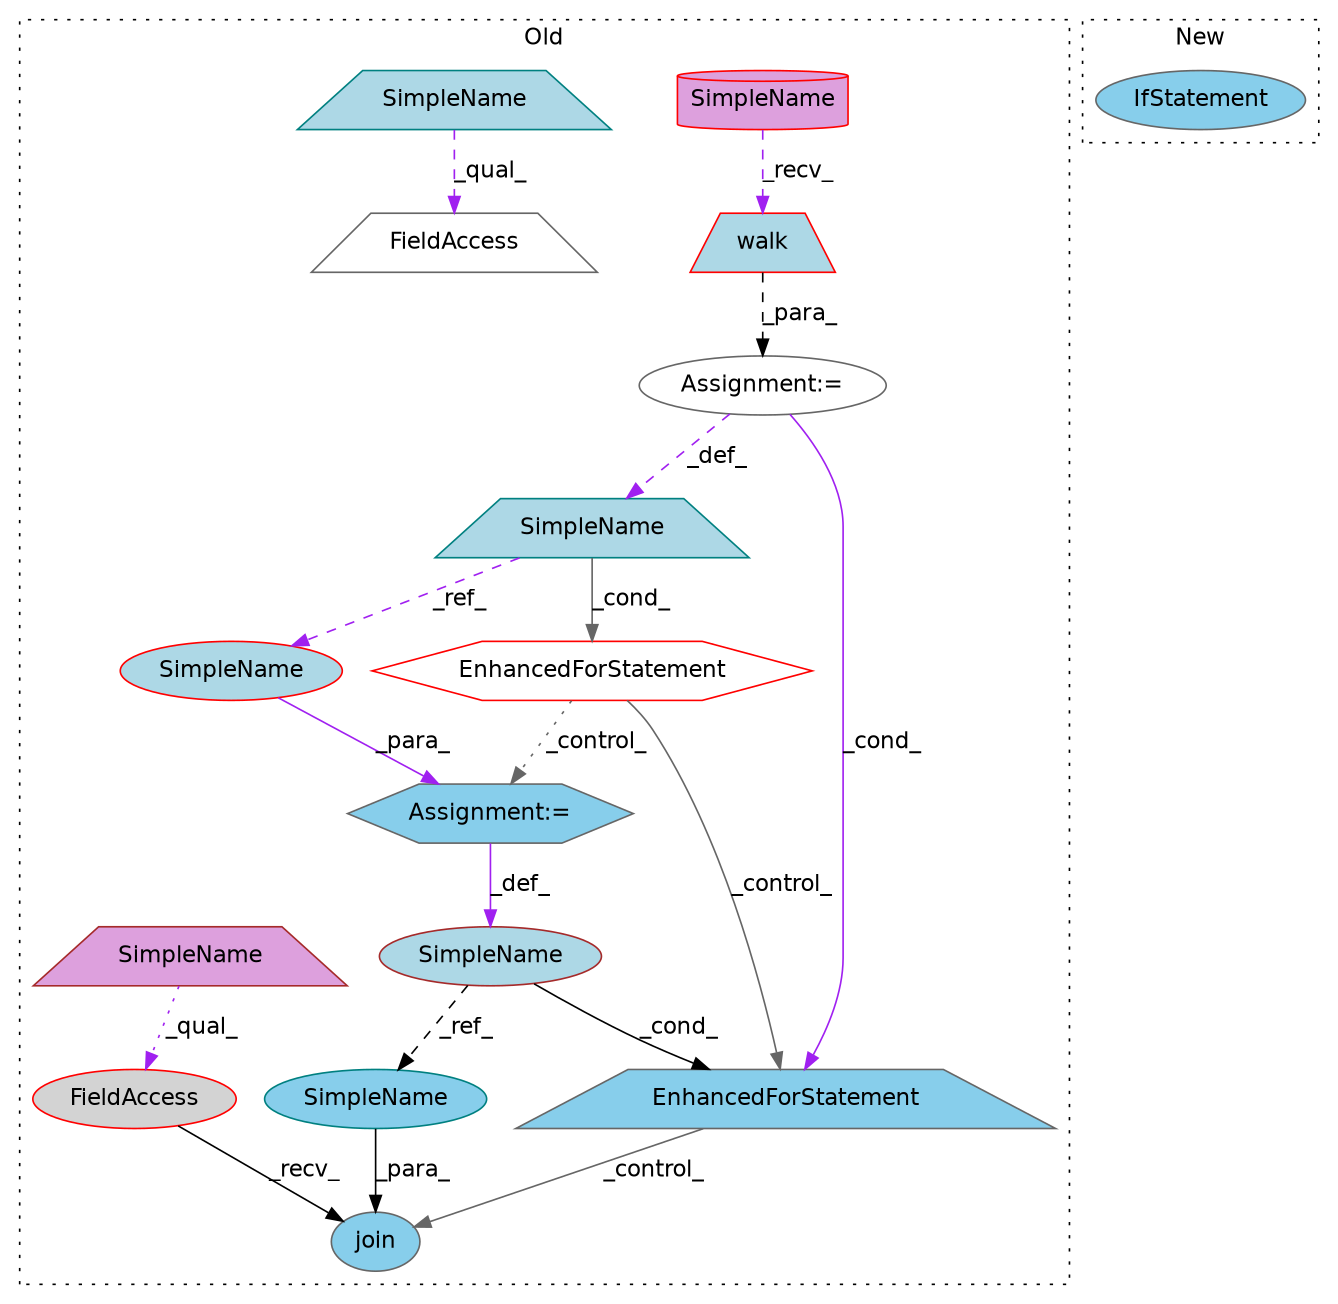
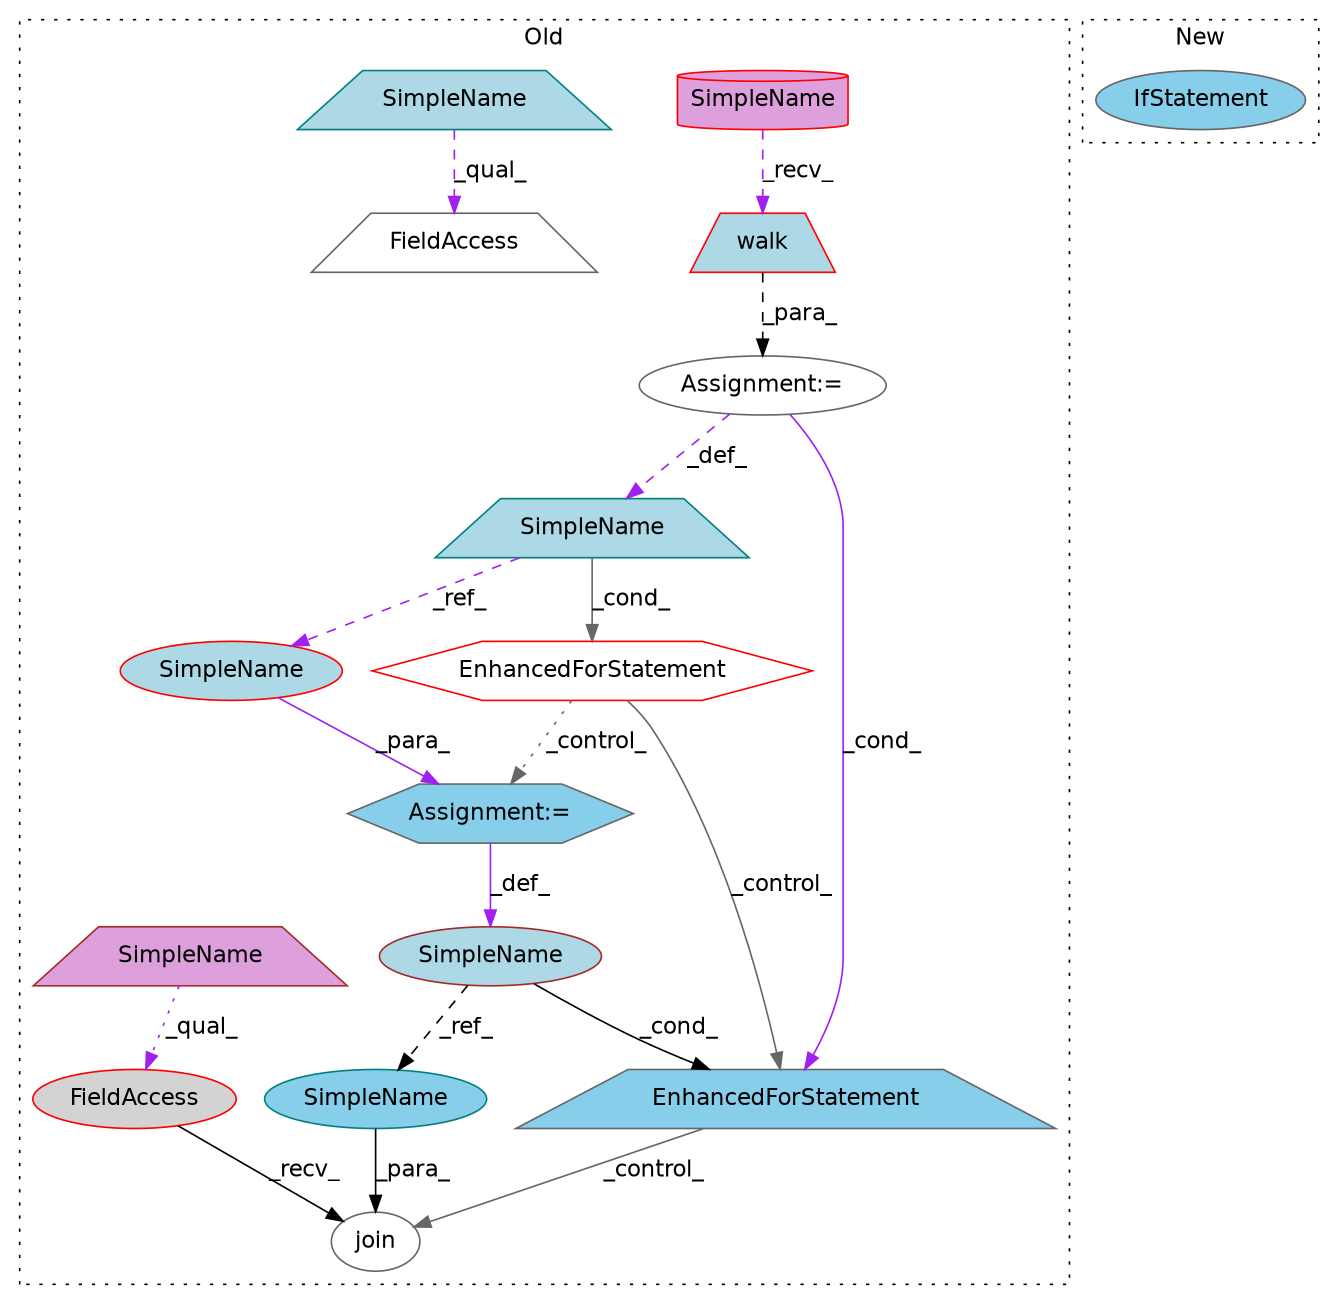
node "join": fillcolor skyblue -> white
